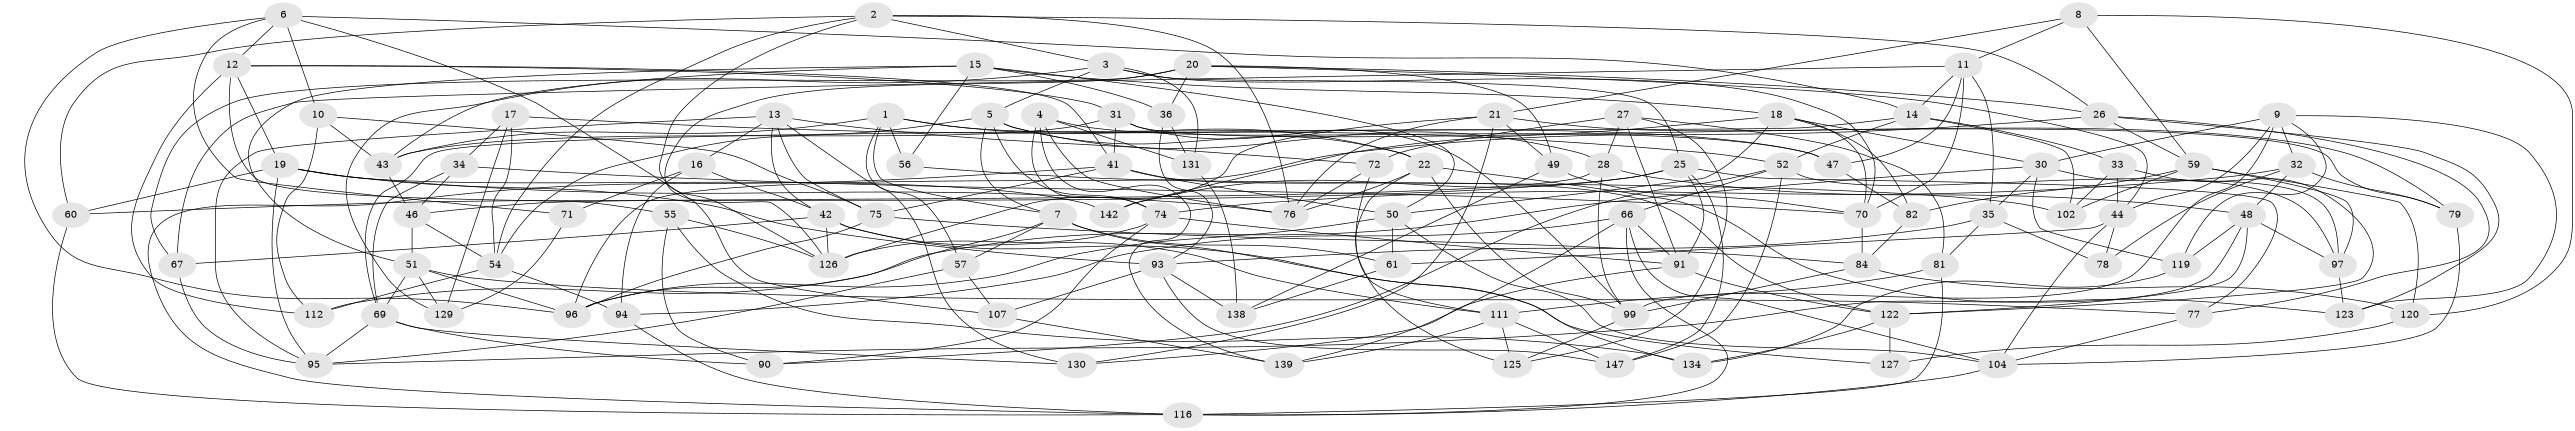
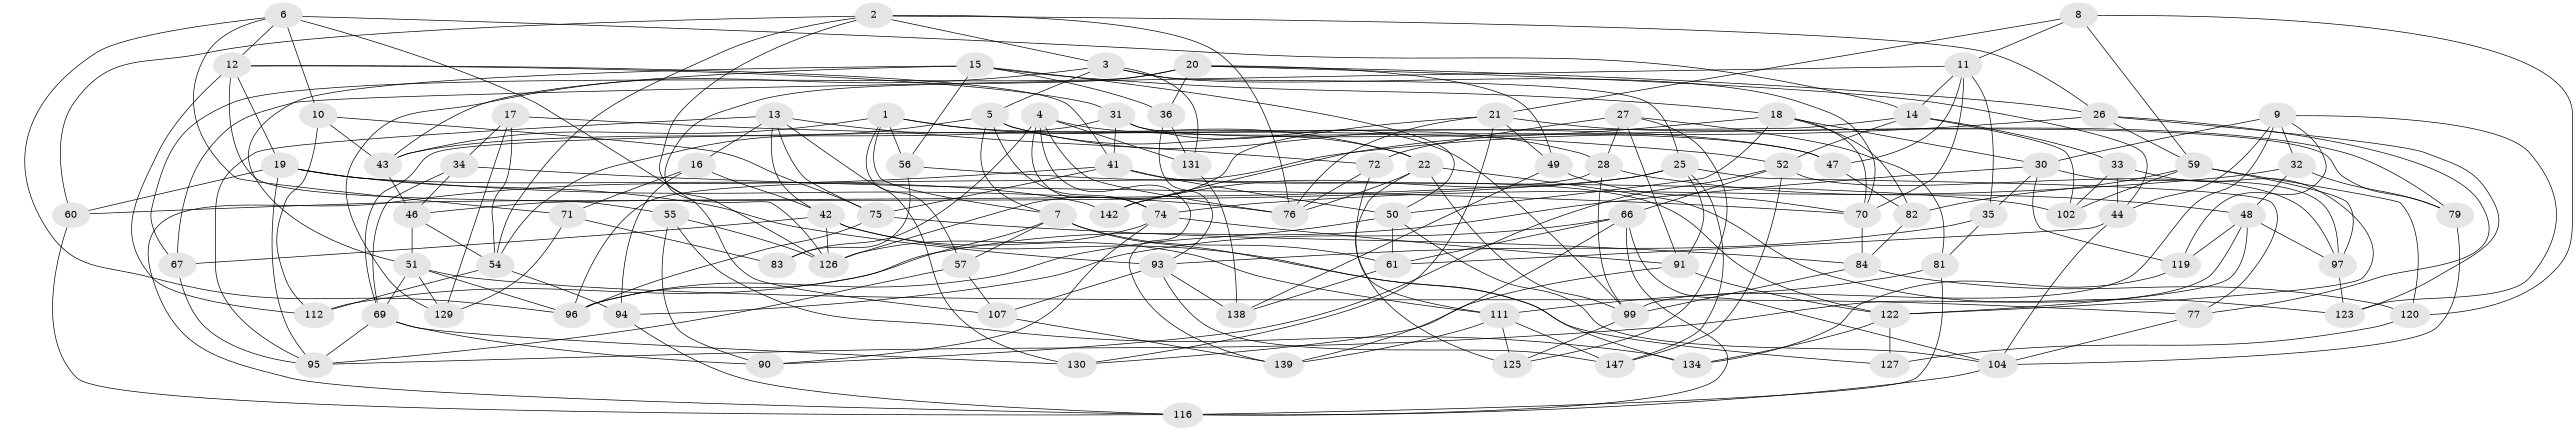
edge "66" -- "91": now "66" -- "61"
node "83": added
node "78": removed
